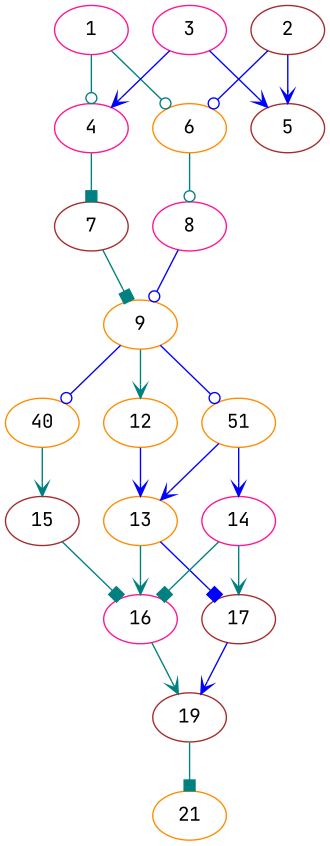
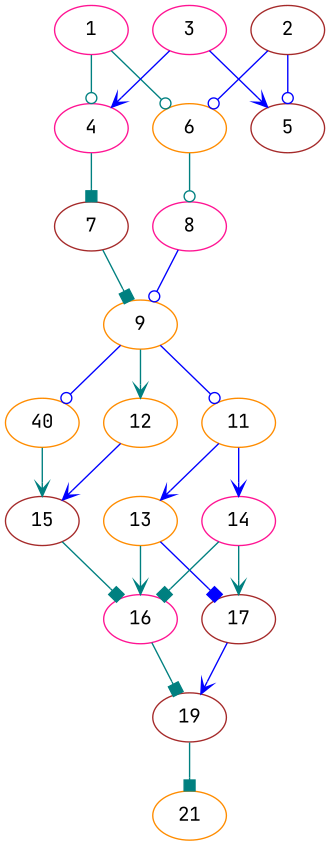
edge "2" -> "5": arrowhead vee -> odot
node "51": label "51" -> "11"
edge "12" -> "13": now "12" -> "15"
edge "16" -> "19": arrowhead vee -> box
